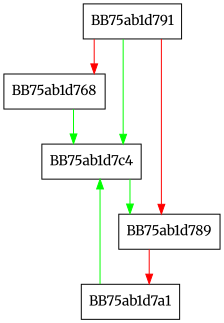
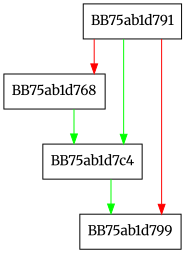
node "BB75ab1d789": label "BB75ab1d789" -> "BB75ab1d799"
node "BB75ab1d7a1": removed
